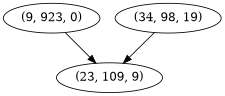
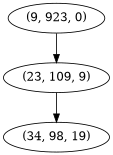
edge "(34, 98, 19)" -> "(23, 109, 9)": reversed
